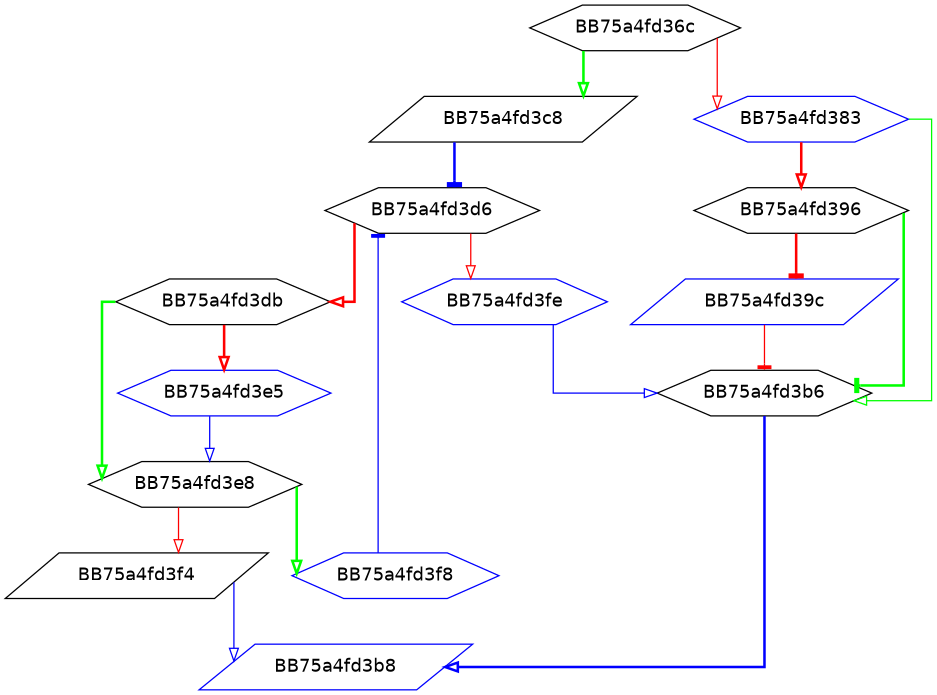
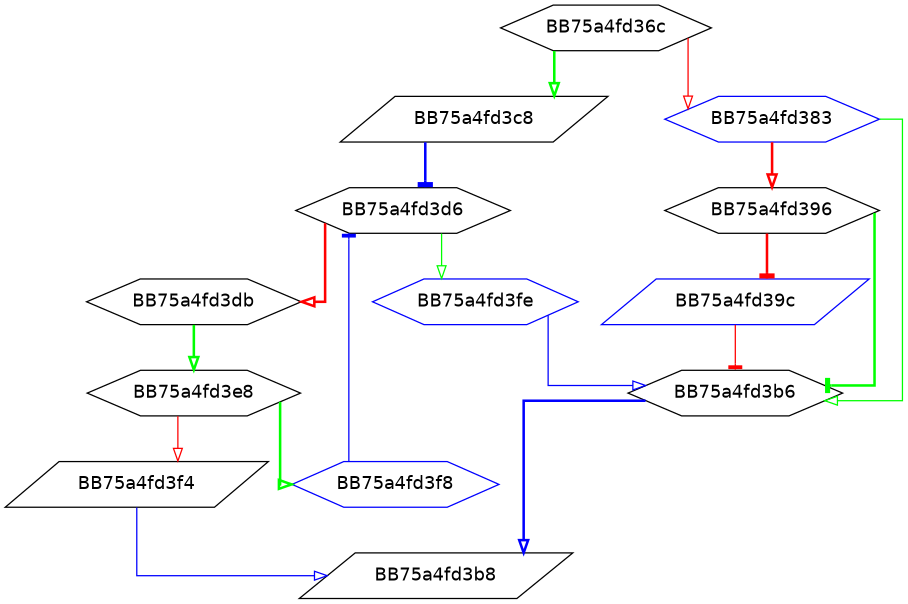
edge "BB75a4fd3d6" -> "BB75a4fd3fe": color red -> green
node "BB75a4fd3e5": removed
node "BB75a4fd3b8": color blue -> black
